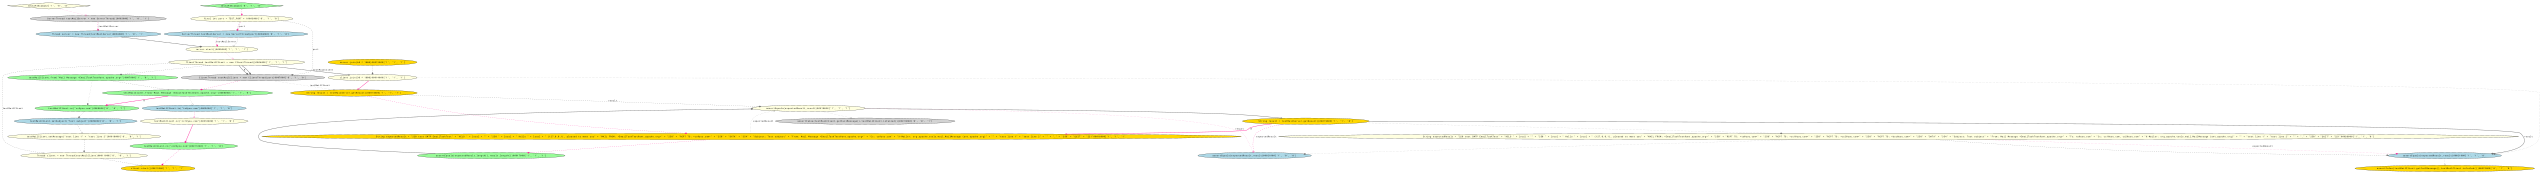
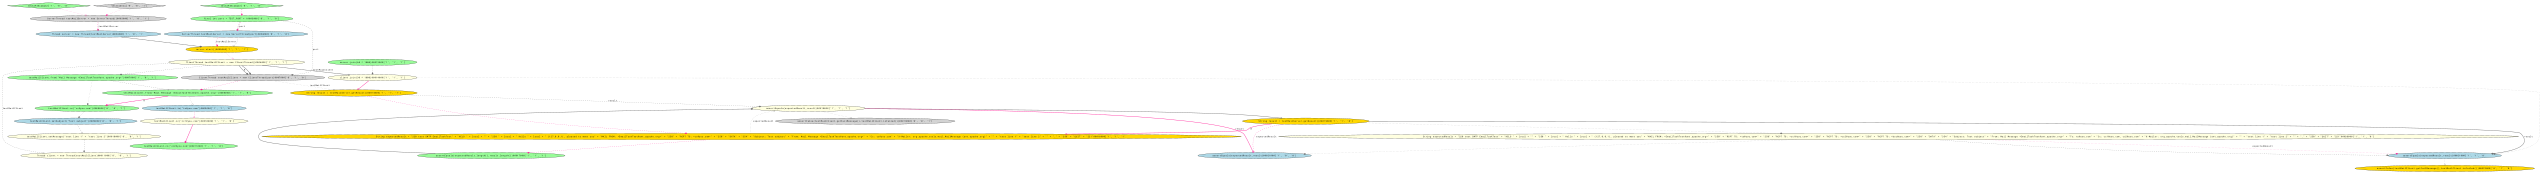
node "testAPIExample['1', '0', '0']": fillcolor lightyellow -> palegreen
node "testCcOnly['0', '0', '1']": added
node "final int port = TEST_PORT + 1@@@3@@@['0', '1', '0']": fillcolor lightyellow -> palegreen
node "server.start()@@@5@@@['1', '1', '1']": fillcolor lightyellow -> gold
node "server.join(60 * 1000)@@@13@@@['1', '1', '1']": fillcolor gold -> palegreen
edge "assertEquals(expectedResult,result)@@@18@@@['1', '1', '1']" -> "assertEquals(expectedResult,result)@@@21@@@['1', '0', '0']": style dotted -> bold
node "client.start()@@@12@@@['1', '1', '1']": removed
